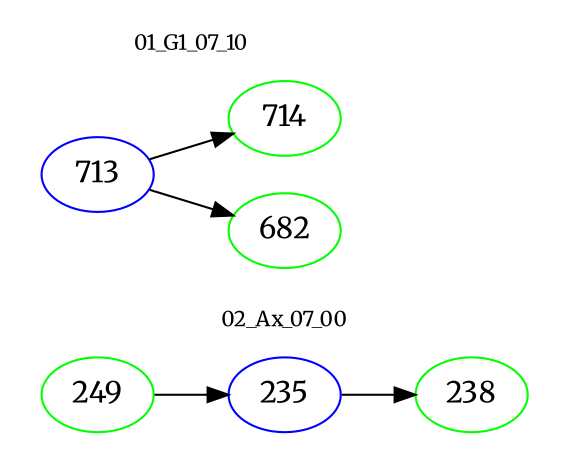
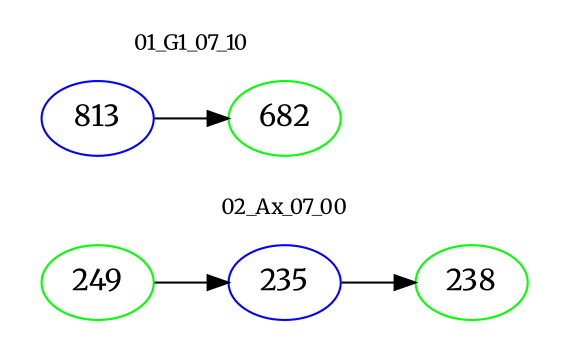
node "714": removed
node "713": label "713" -> "813"
